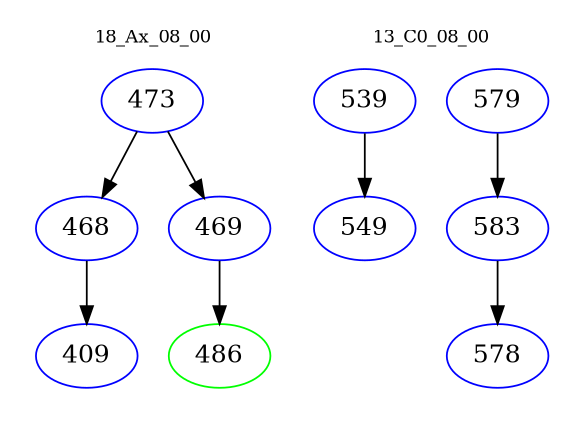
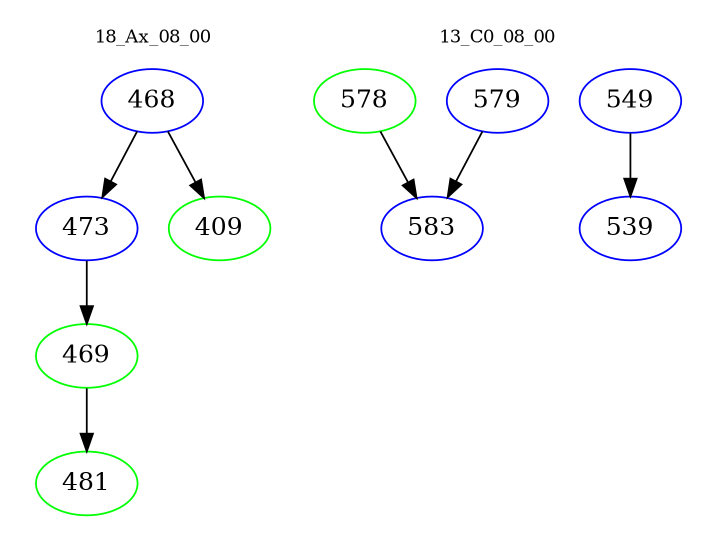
edge "473" -> "468": reversed
edge "539" -> "549": reversed
node "469": color blue -> green
edge "583" -> "578": reversed
node "409": color blue -> green
node "486": label "486" -> "481"
node "578": color blue -> green
